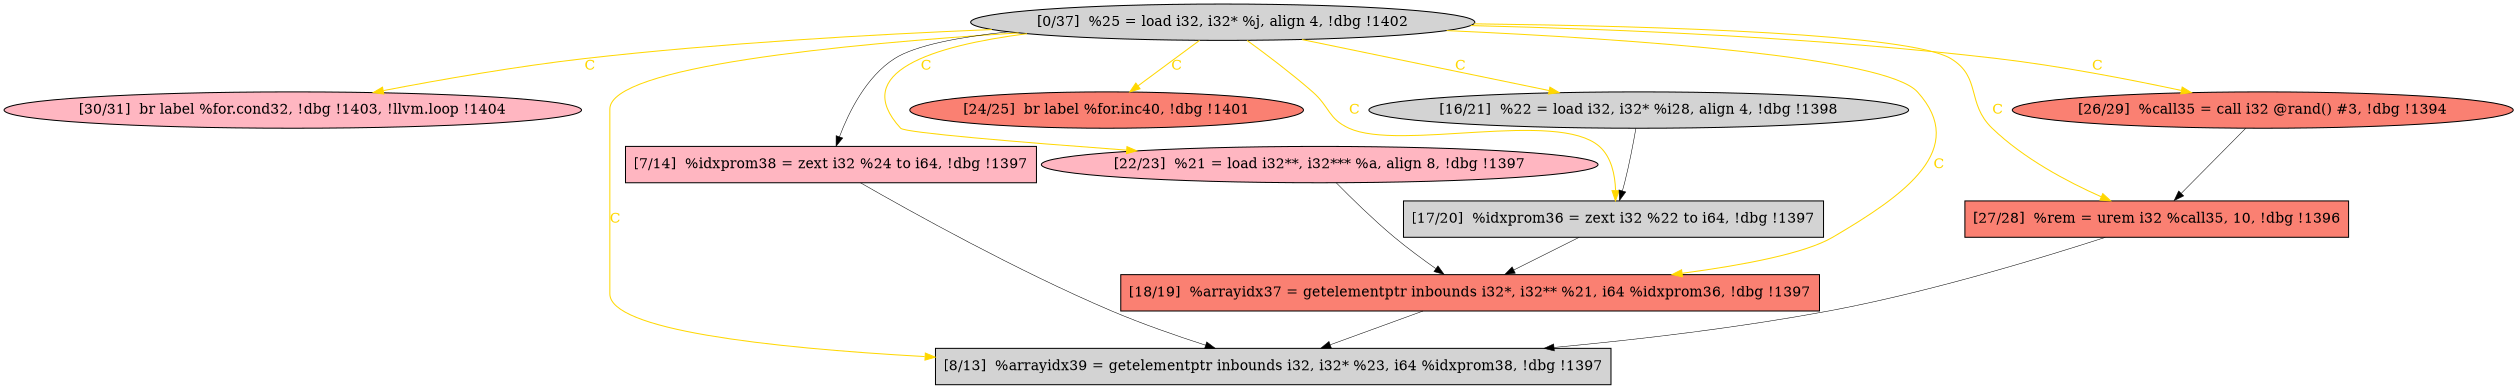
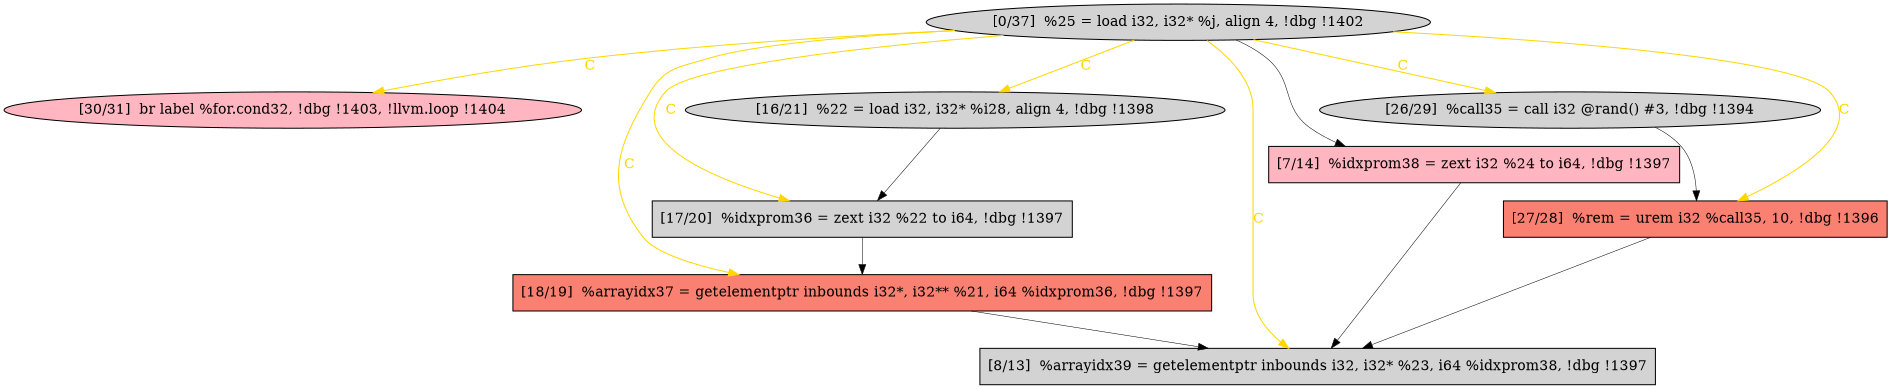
node "[24/25]  br label %for.inc40, !dbg !1401": removed
node "[26/29]  %call35 = call i32 @rand() #3, !dbg !1394": fillcolor salmon -> lightgrey
node "[22/23]  %21 = load i32**, i32*** %a, align 8, !dbg !1397": removed
